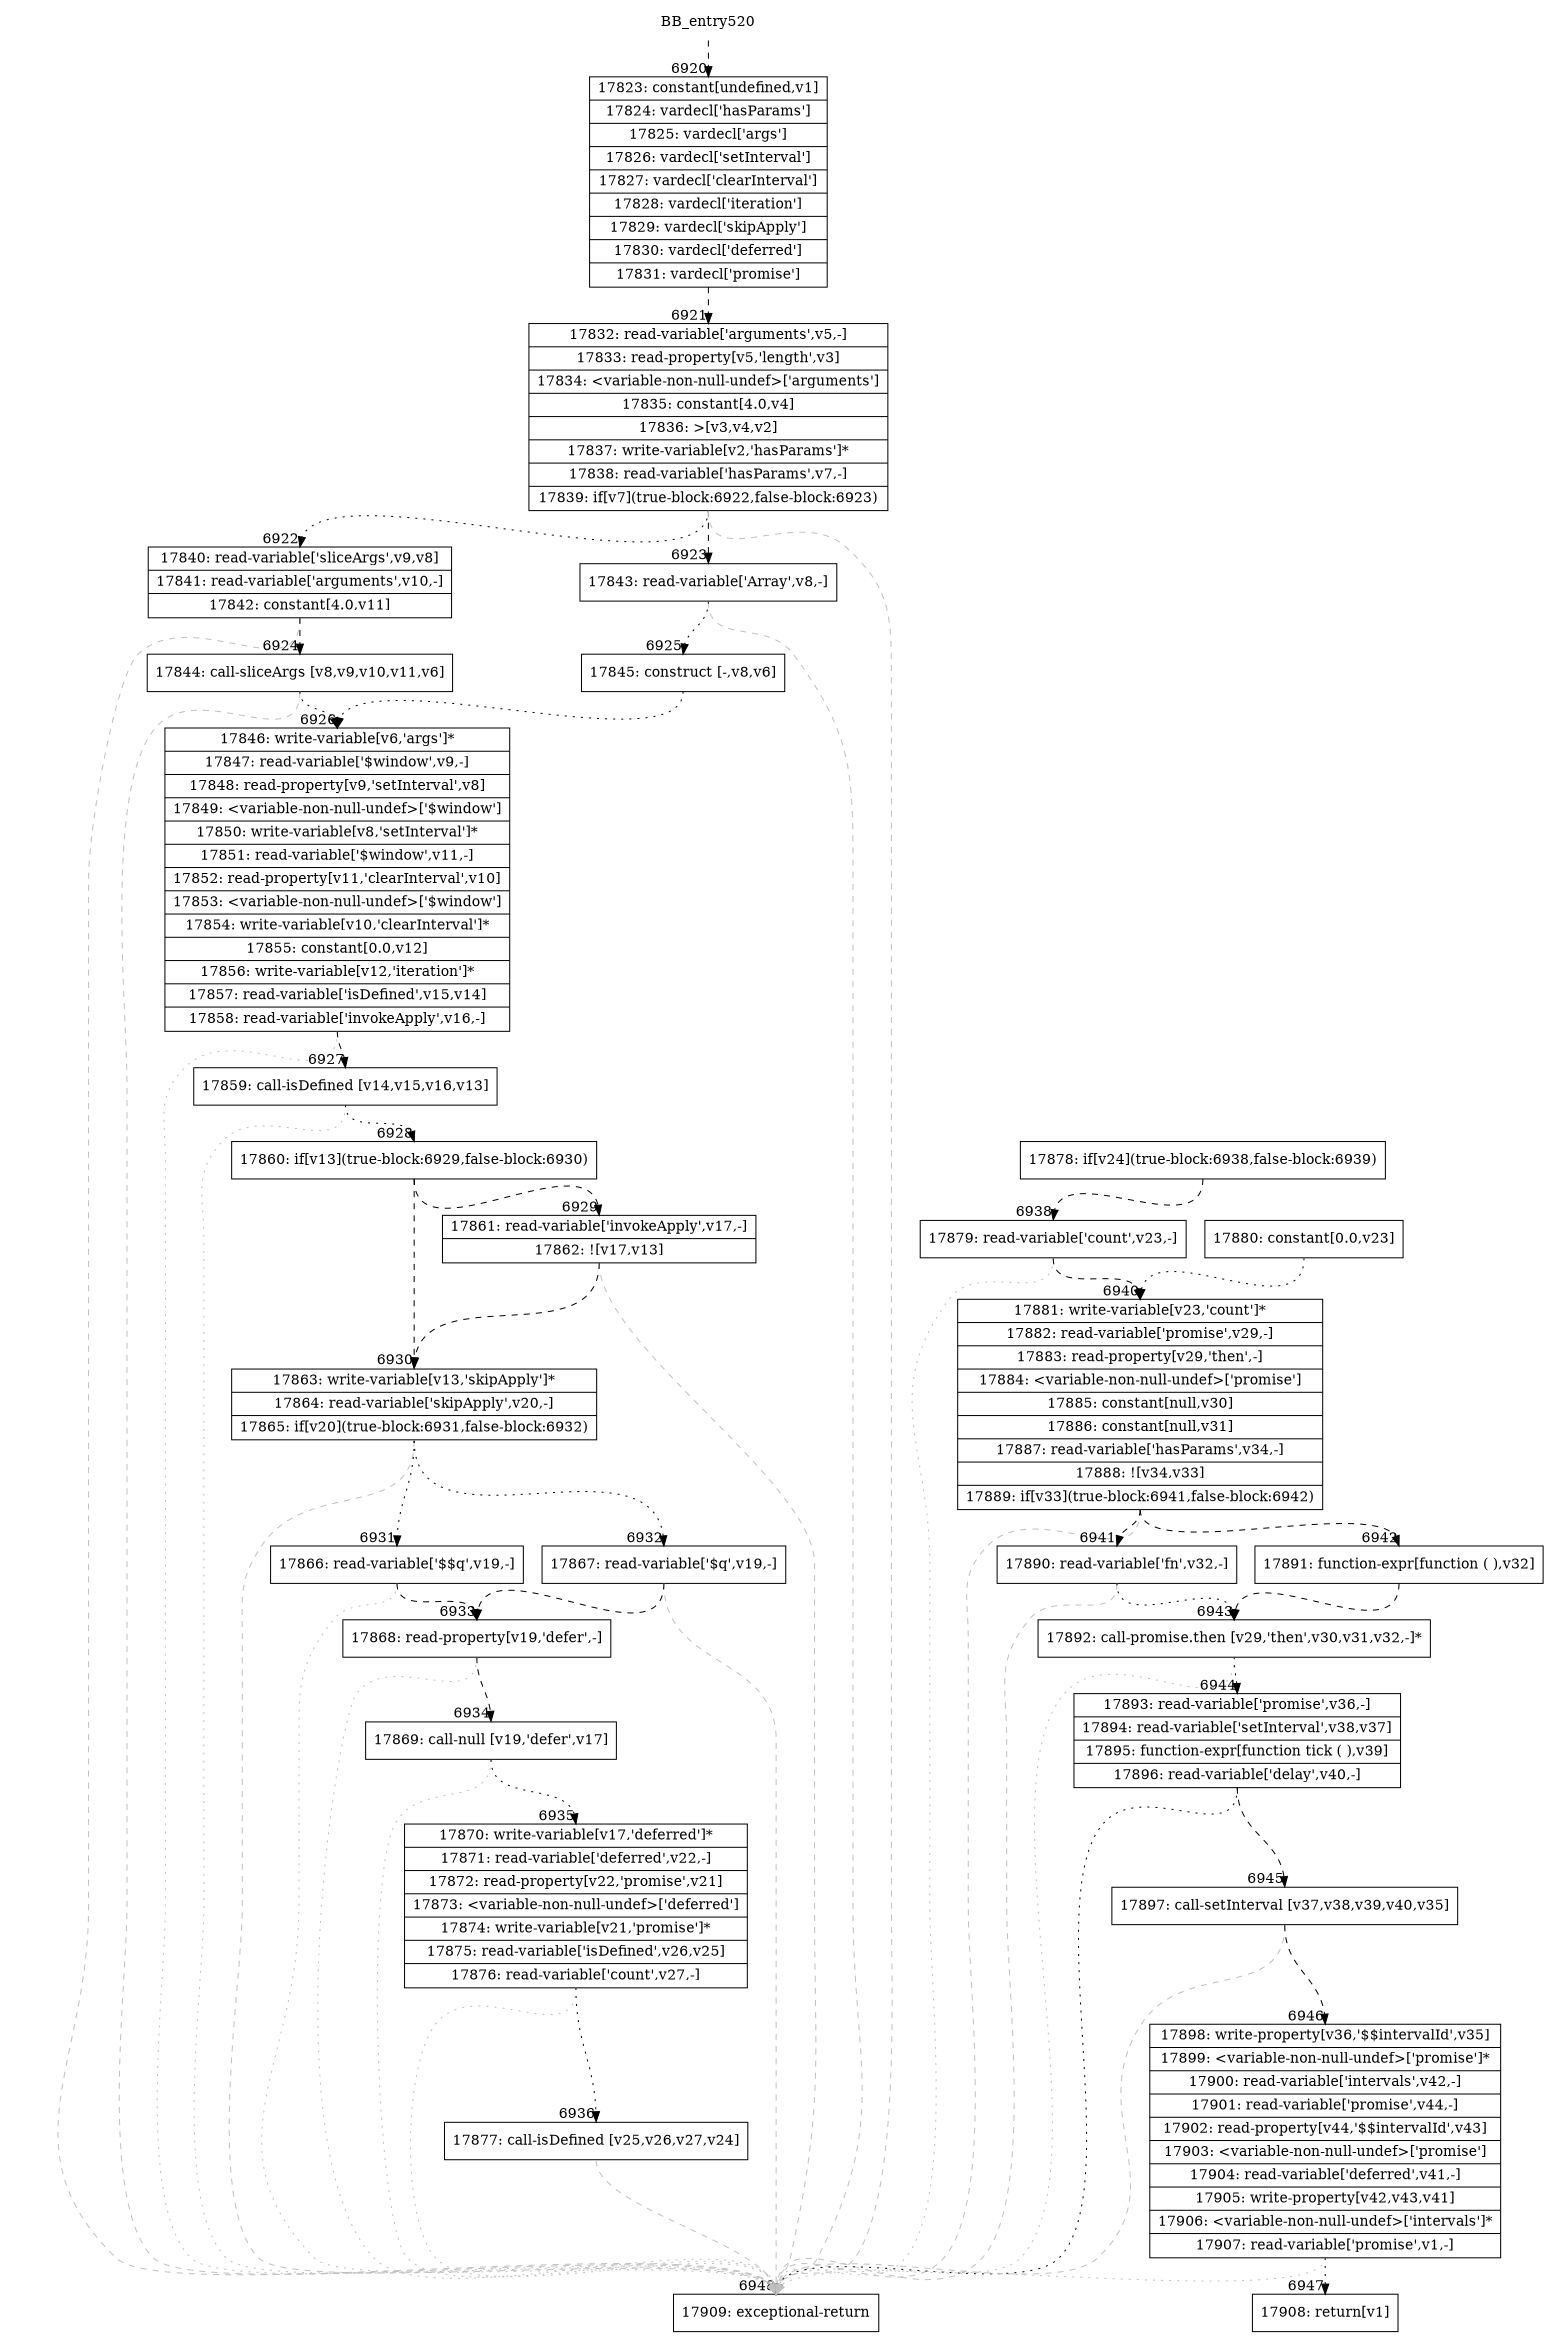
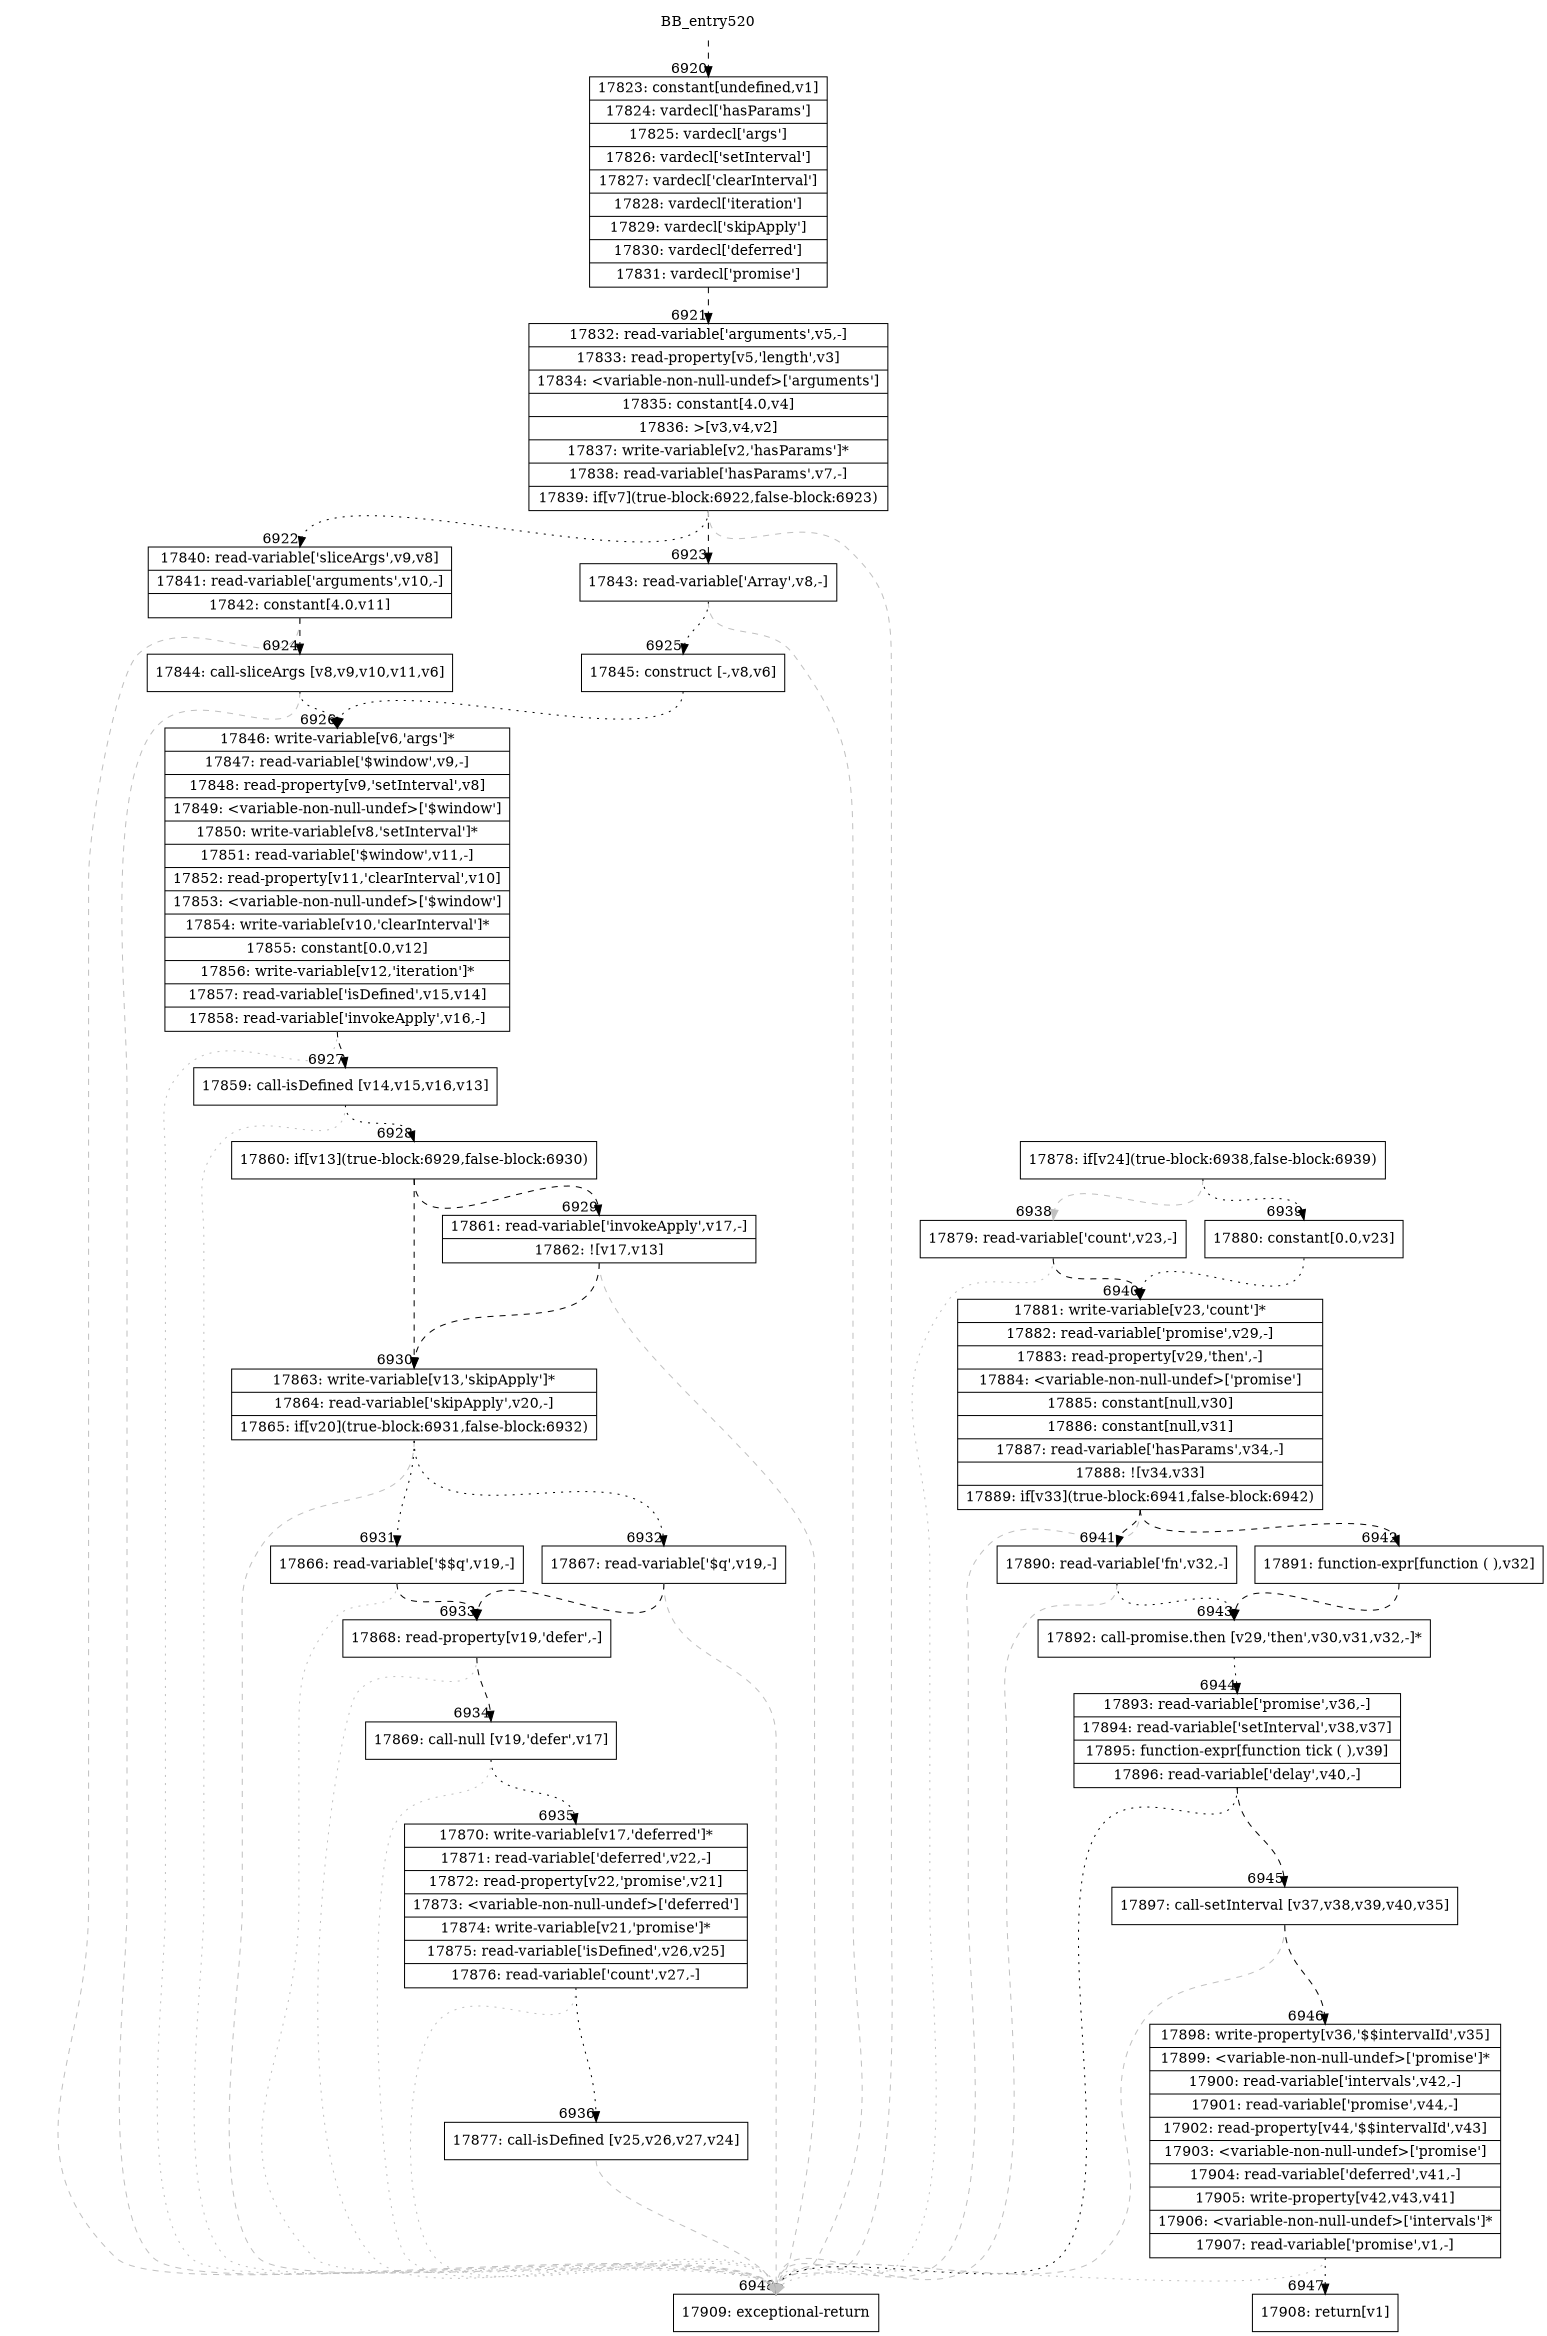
edge "17878: if[v24](true-block:6938,false-block:6939)" -> "17879: read-variable['count',v23,-]": color black -> gray
edge "17878: if[v24](true-block:6938,false-block:6939)" -> "17880: constant[0.0,v23]": added
edge "17892: call-promise.then [v29,'then',v30,v31,v32,-]*" -> "17909: exceptional-return": removed
